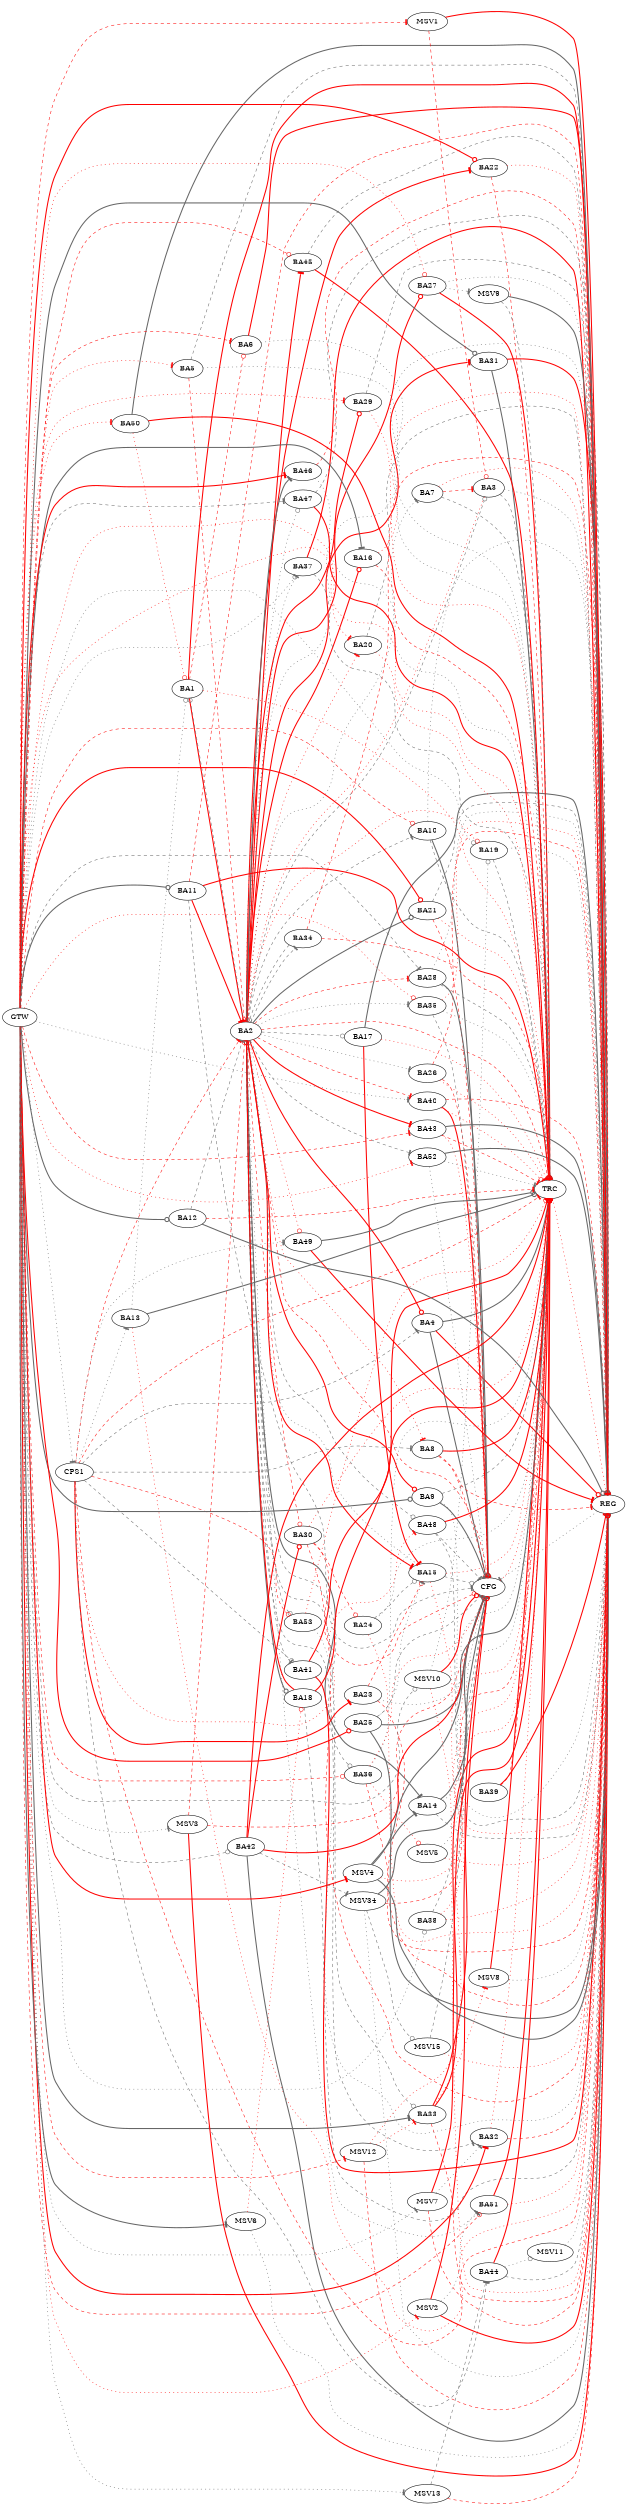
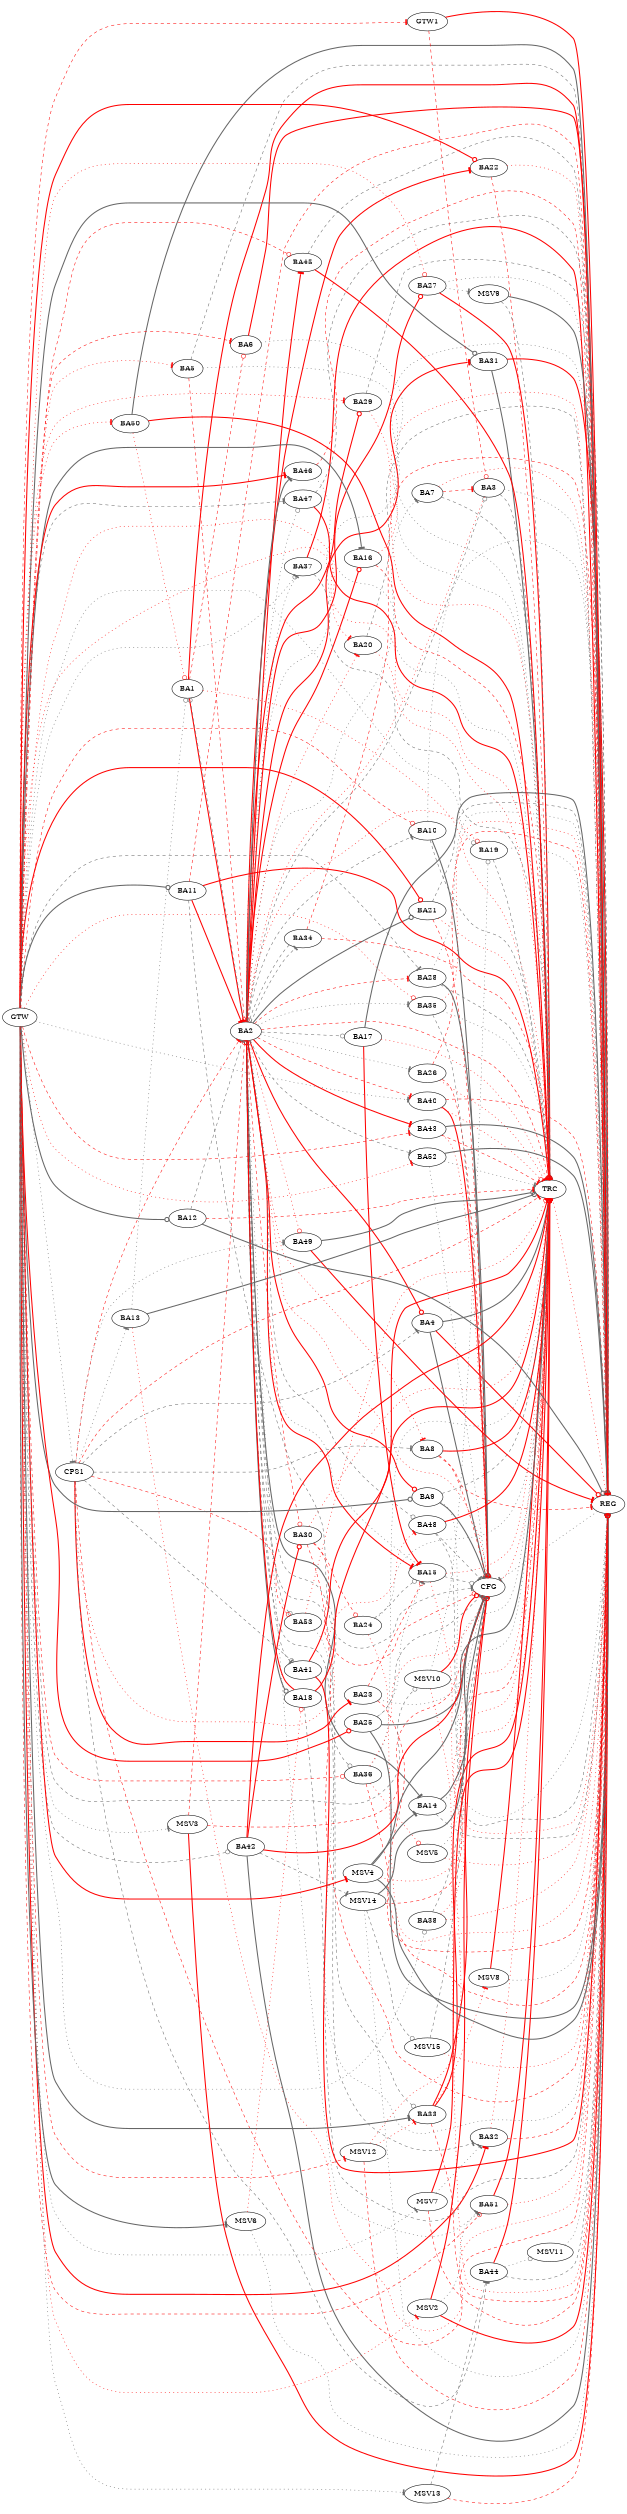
node "MSV1": label "MSV1" -> "GTW1"
edge "BA2" -> "CFG": style dashed -> dotted
node "BA39": removed
node "MSV34": label "MSV34" -> "MSV14"
